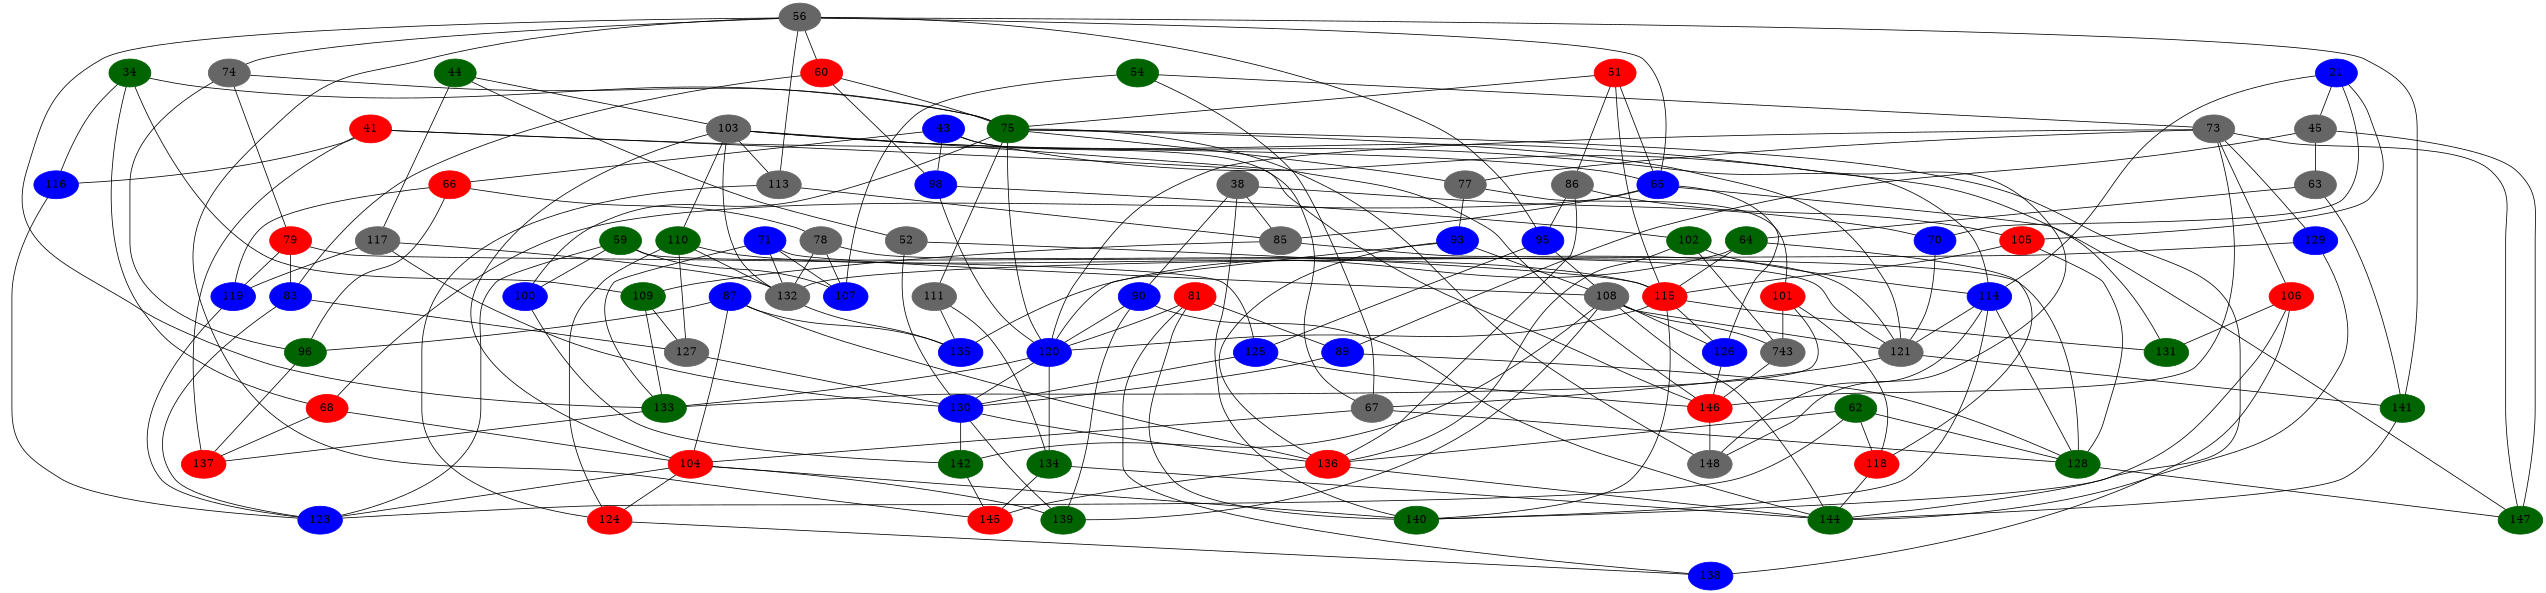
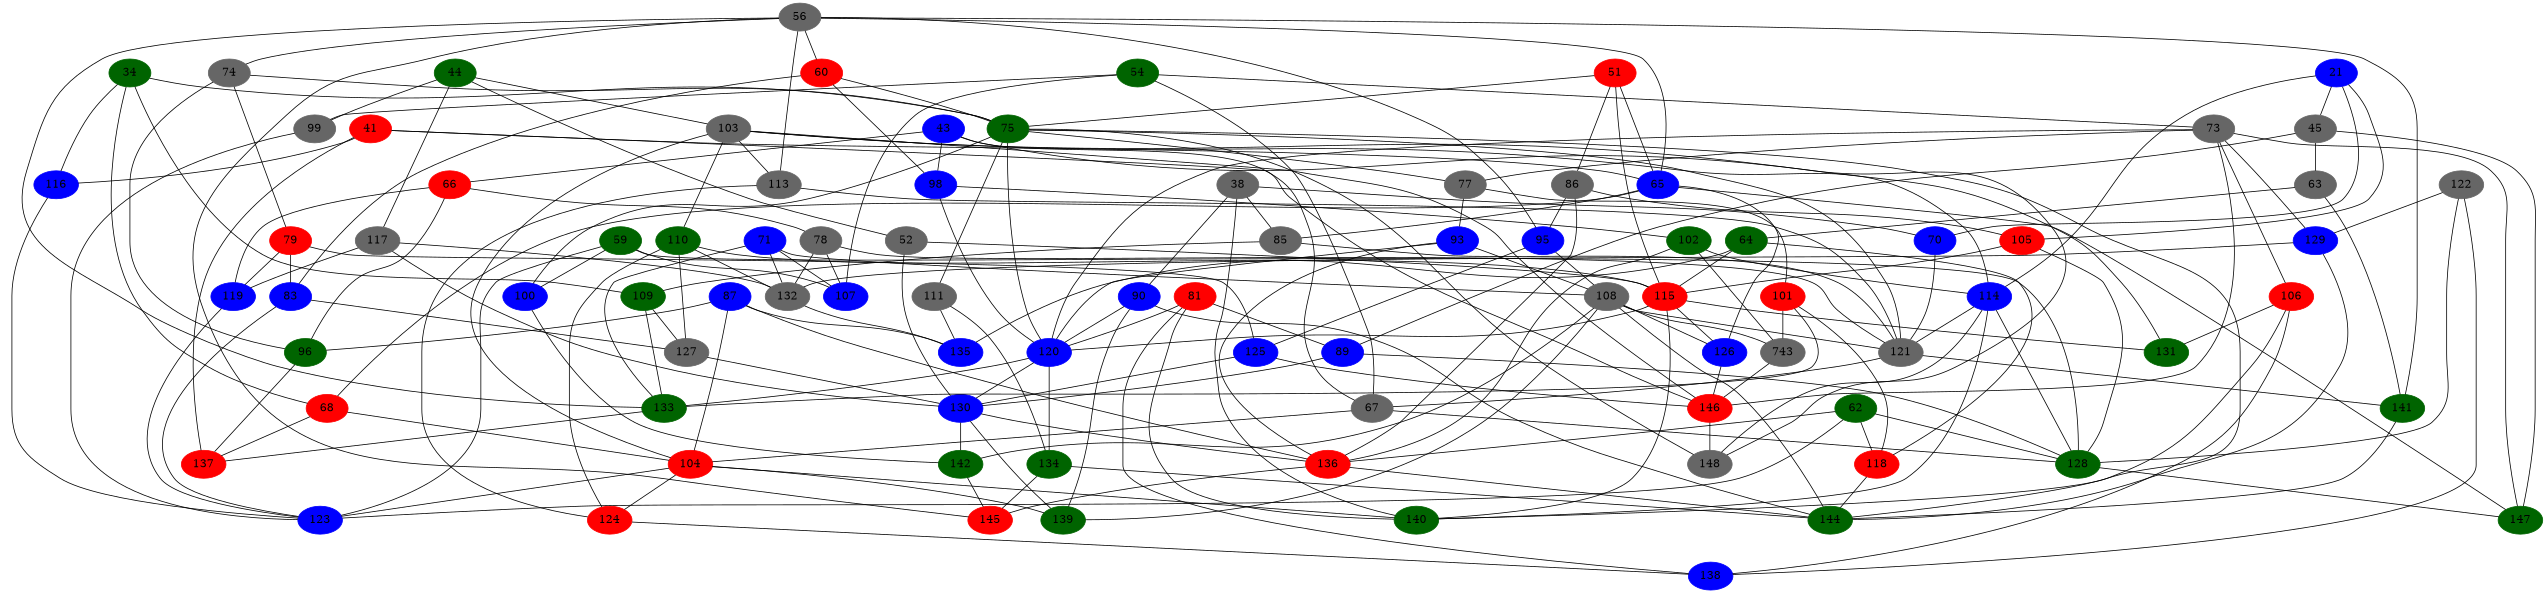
node "99": added
node "122": added
edge "113" -- "85": now "113" -- "121"
edge "103" -- "132": removed
